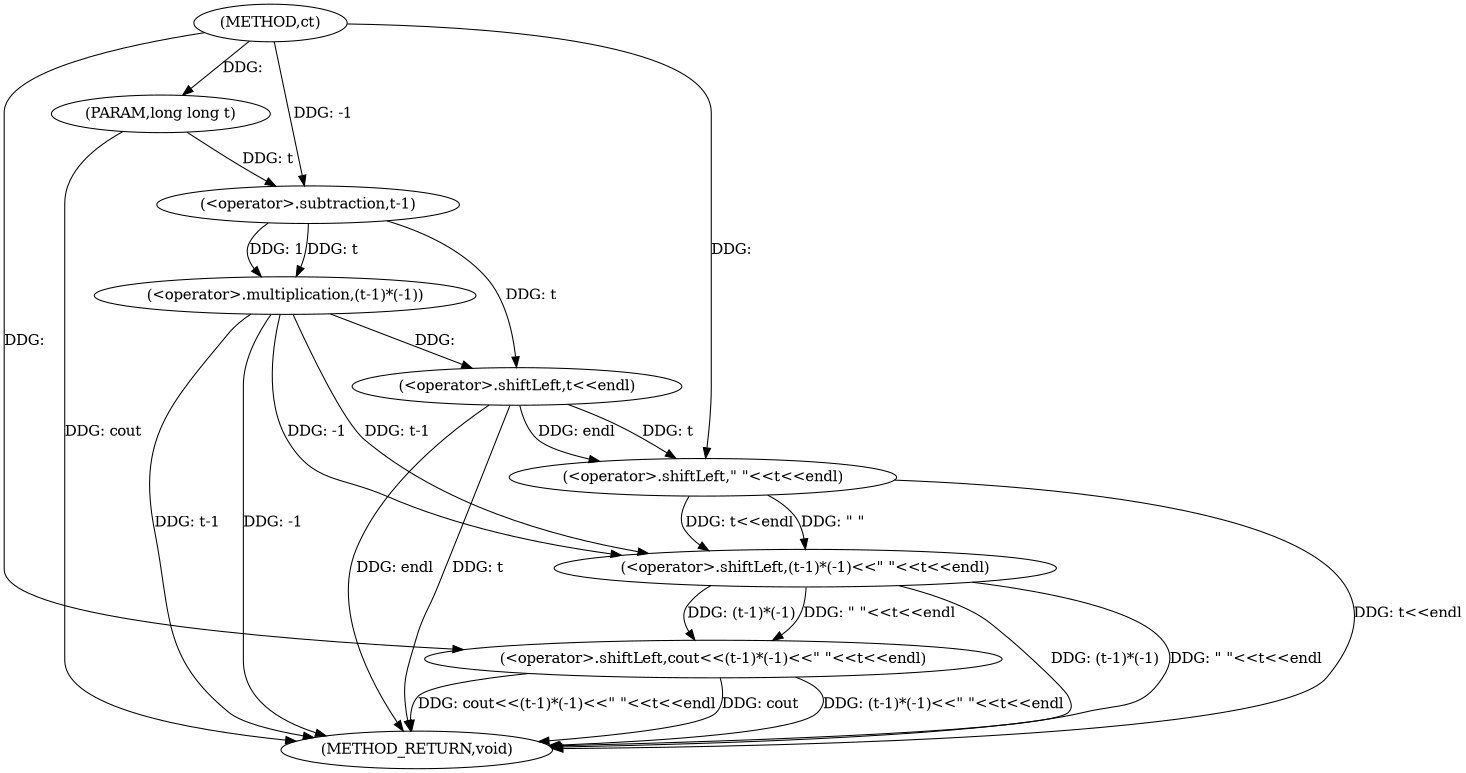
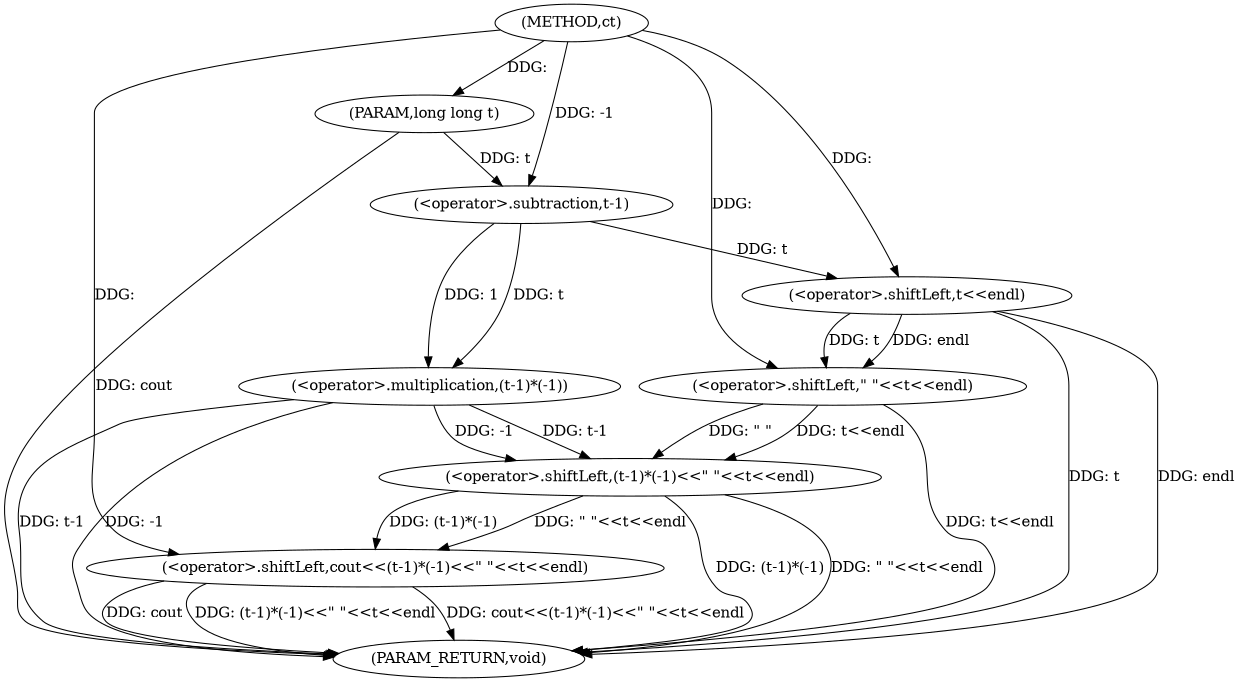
edge "(<operator>.multiplication,(t-1)*(-1))" -> "(<operator>.shiftLeft,t<<endl)": now "(METHOD,ct)" -> "(<operator>.shiftLeft,t<<endl)"
node "(METHOD_RETURN,void)": label "(METHOD_RETURN,void)" -> "(PARAM_RETURN,void)"
